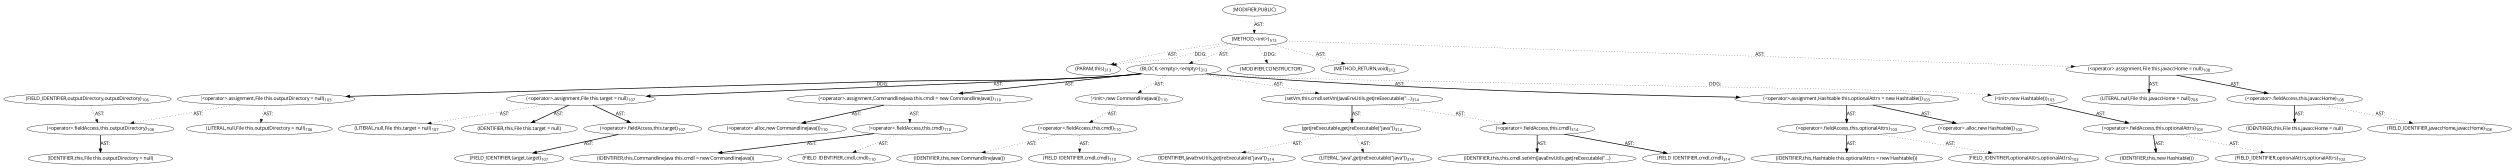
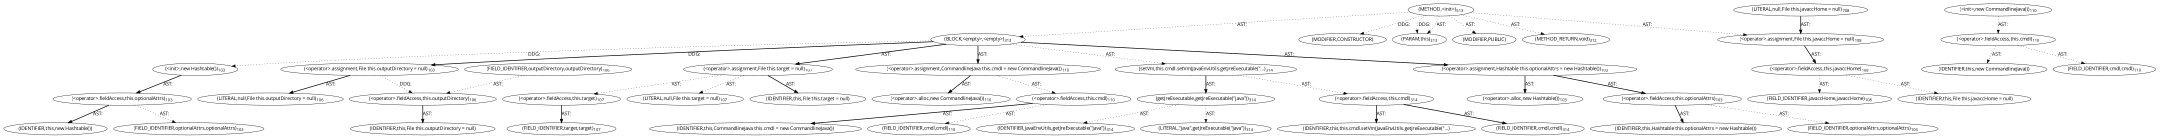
edge "(MODIFIER,PUBLIC)" -> "(METHOD,<init>)": reversed
edge "(BLOCK,<empty>,<empty>)" -> "(<init>,new CommandlineJava())": removed, label "AST:"
edge "(<operator>.assignment,File this.javaccHome = null)" -> "(LITERAL,null,File this.javaccHome = null)": reversed
edge "(<operator>.assignment,File this.outputDirectory = null)" -> "(LITERAL,null,File this.outputDirectory = null)": style dotted -> bold
edge "(<operator>.fieldAccess,this.javaccHome)" -> "(IDENTIFIER,this,File this.javaccHome = null)": style bold -> dotted
edge "(<operator>.assignment,File this.target = null)" -> "(<operator>.fieldAccess,this.target)": style bold -> dotted
edge "(<operator>.assignment,File this.outputDirectory = null)" -> "(<operator>.fieldAccess,this.outputDirectory)": label "AST: " -> "DDG: "
